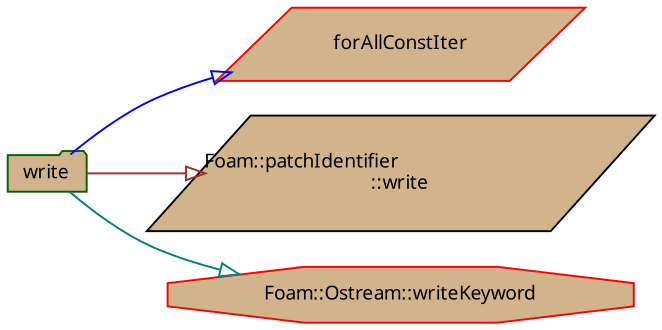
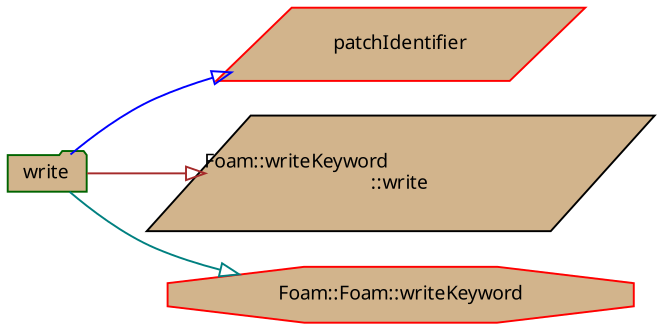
node "forAllConstIter": label "forAllConstIter" -> "patchIdentifier"
node "Foam::patchIdentifier ::write": label "Foam::patchIdentifier ::write" -> "Foam::writeKeyword ::write"
node "Foam::Ostream::writeKeyword": label "Foam::Ostream::writeKeyword" -> "Foam::Foam::writeKeyword"
